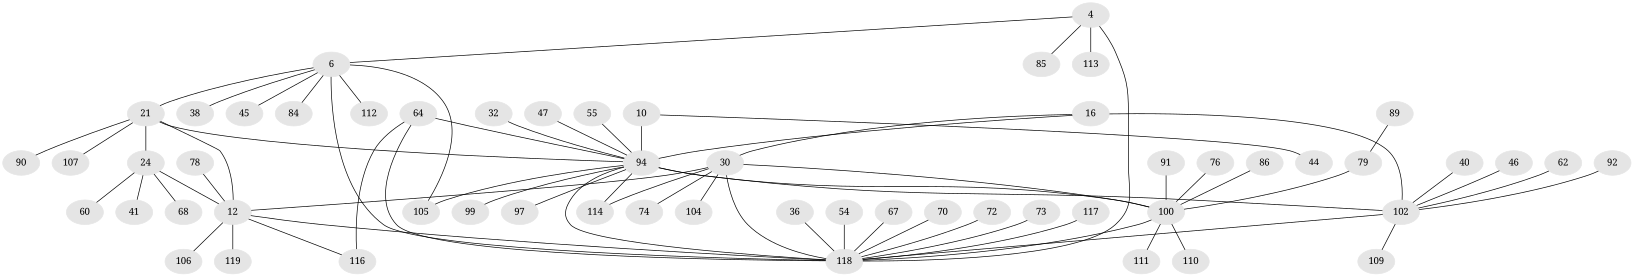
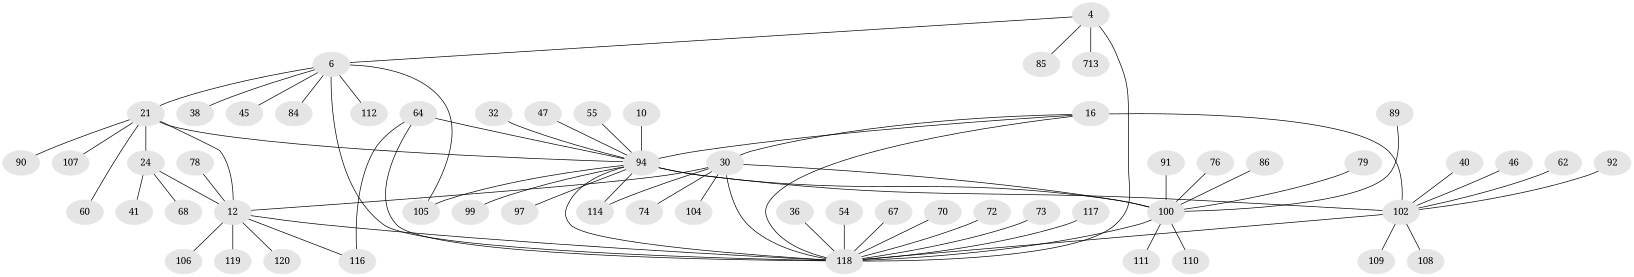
node "113": label "113" -> "713"
edge "89" -- "79": now "89" -- "100"
edge "16" -- "118": added
node "44": removed
edge "24" -- "60": now "21" -- "60"
node "120": added
node "108": added
